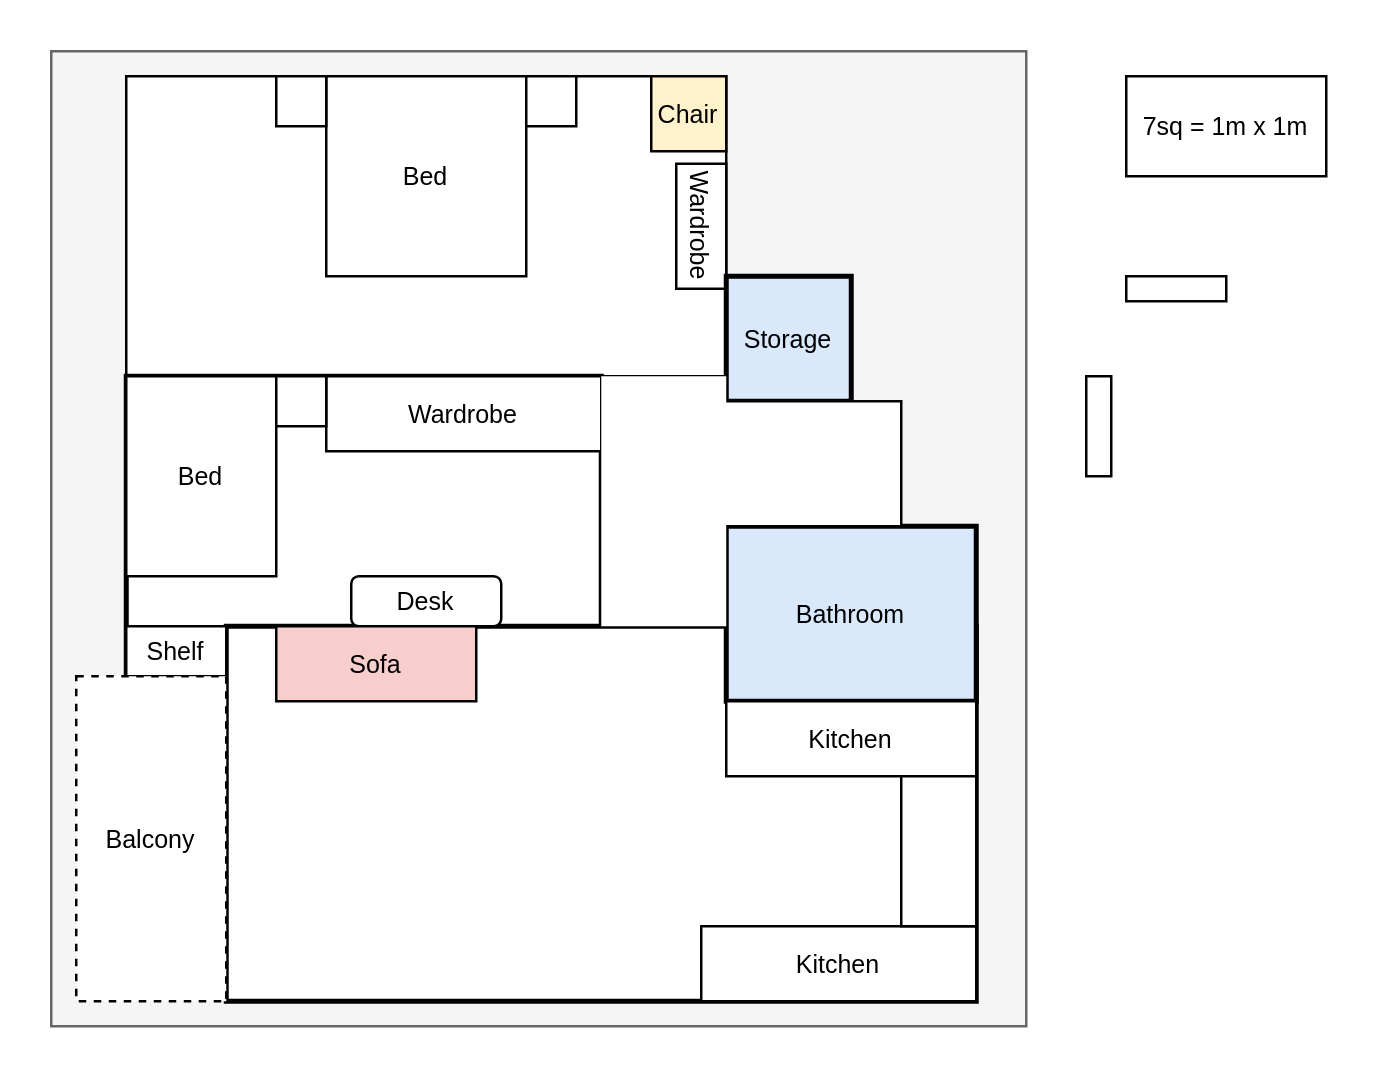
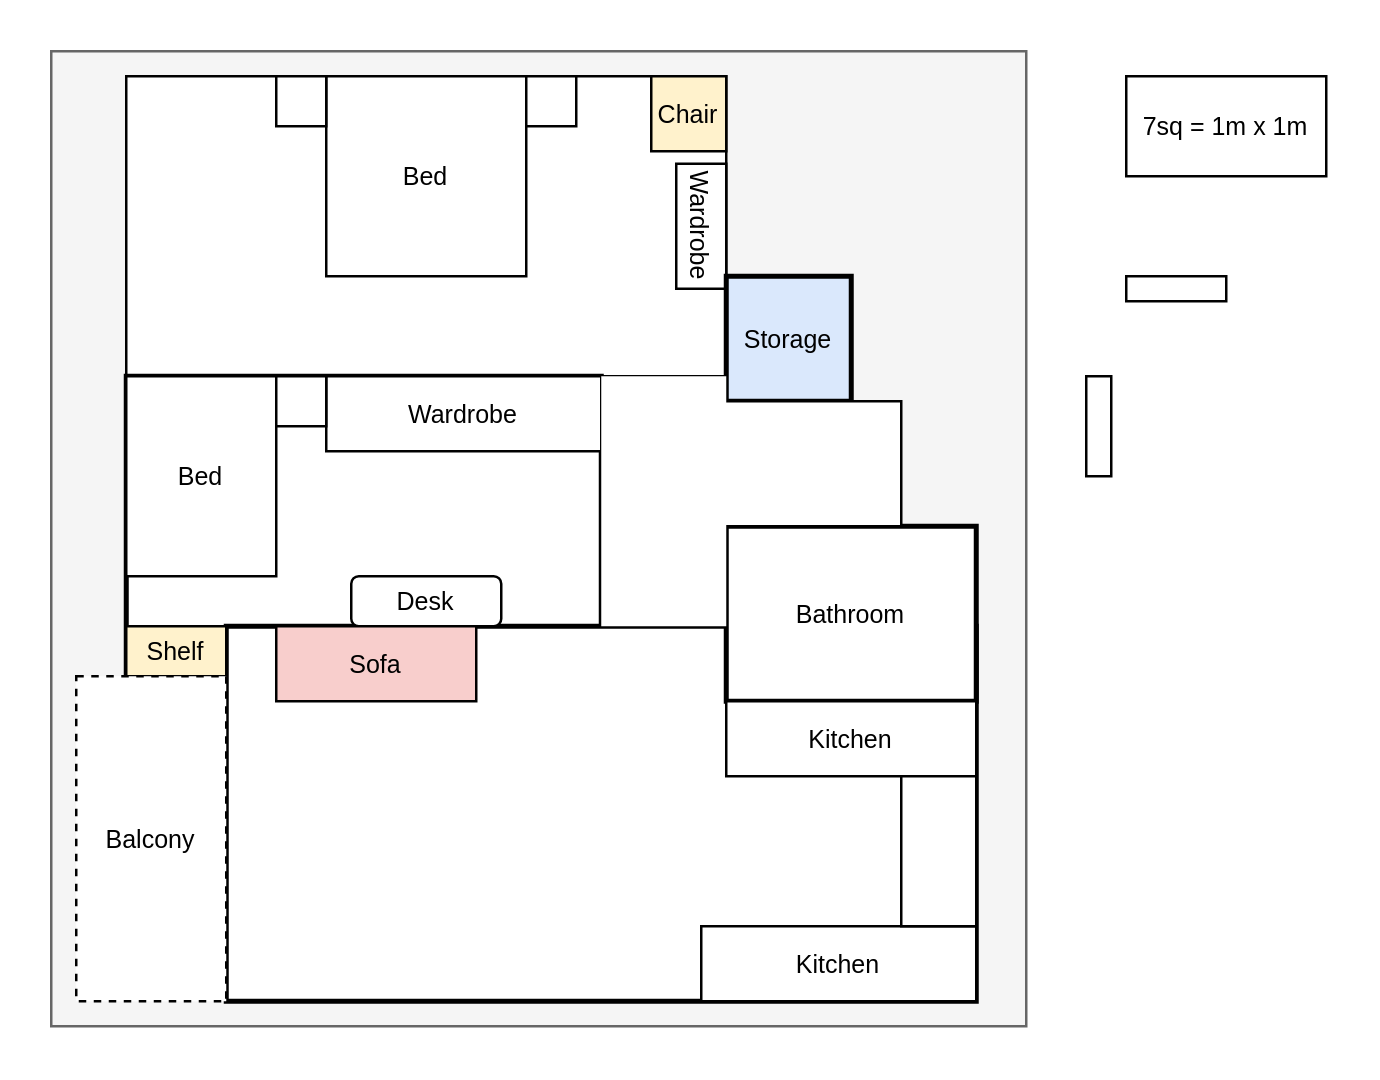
node "Bathroom": fillcolor #dae8fc -> #ffffff
node "Shelf": fillcolor #ffffff -> #fff2cc
